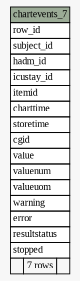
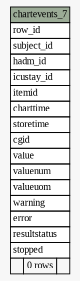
node "chartevents_7": text "7 rows" -> "0 rows"
